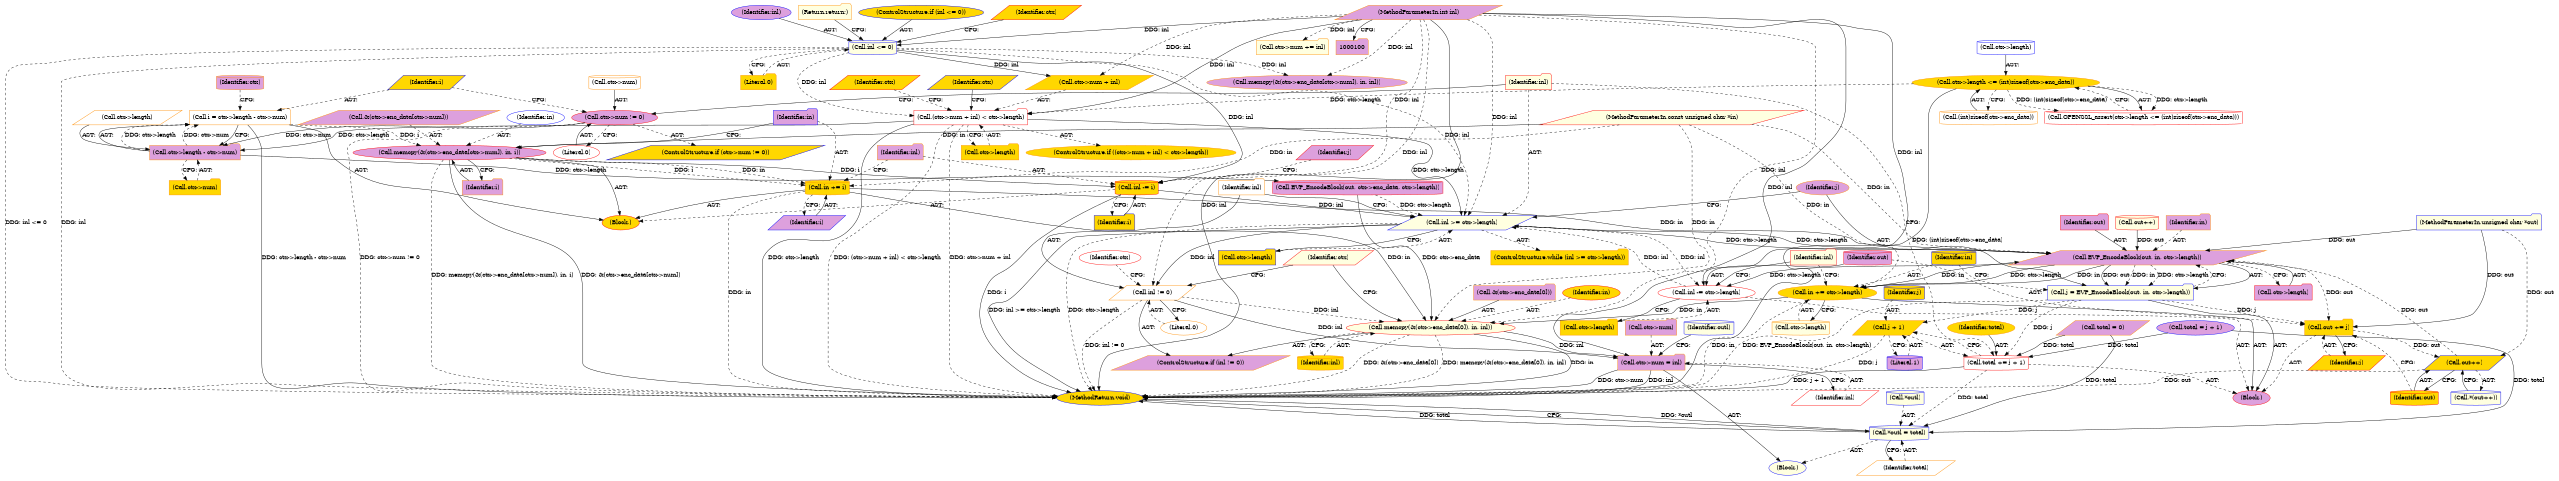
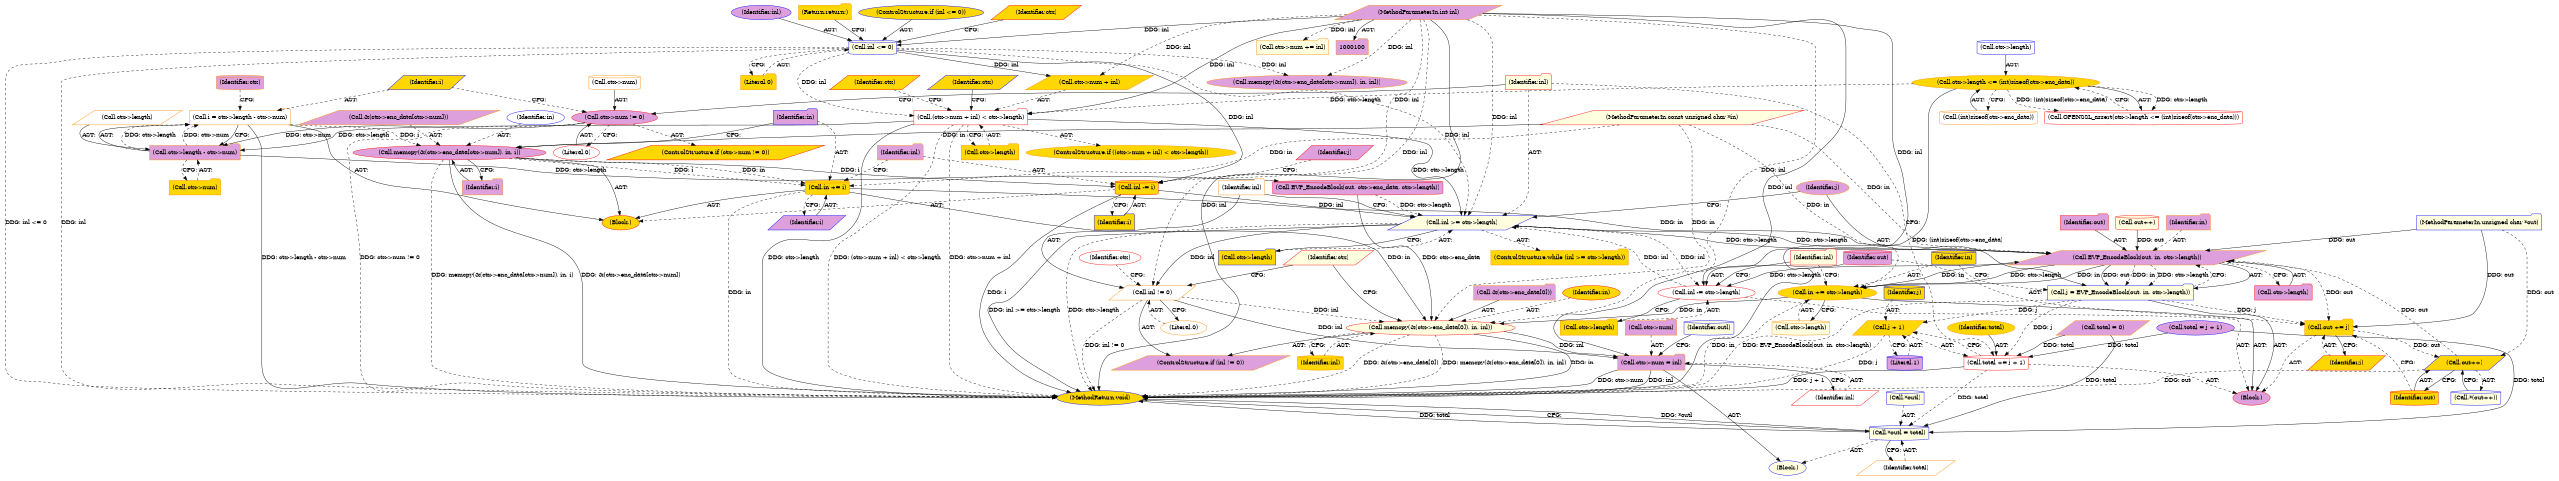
node "(Return,return;)": fillcolor lightyellow -> gold
edge "(MethodParameterIn,int inl)" -> "1000100": label "CFG: " -> "AST: "
node "(ControlStructure,if (ctx->num != 0))": color blue -> red
